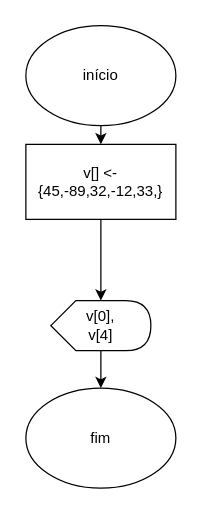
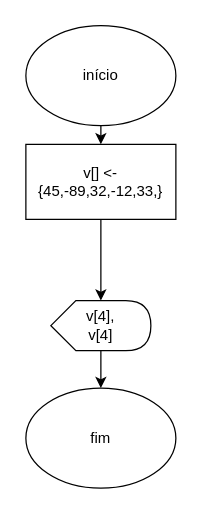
node "v[0], v[4]": label "v[0], v[4]" -> "v[4], v[4]"
